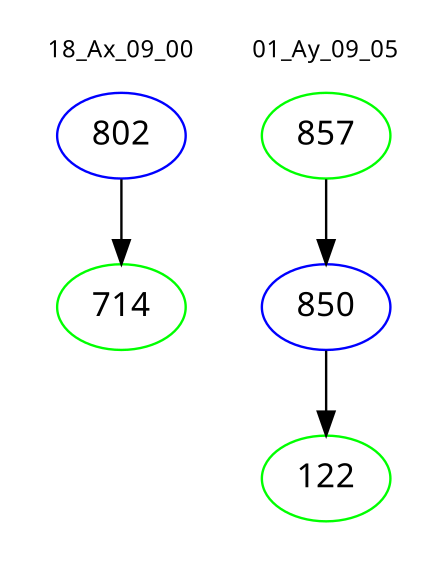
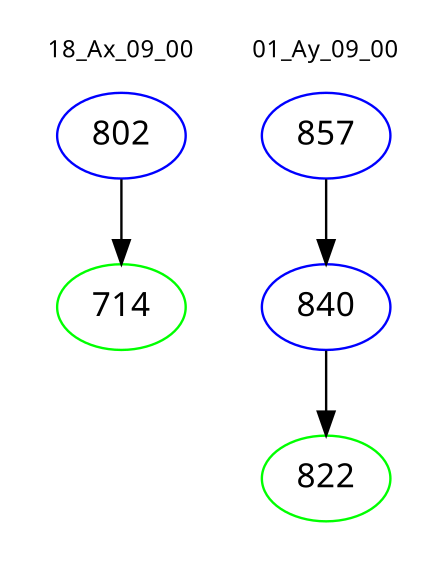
cluster "01_Ay_09_05": label "01_Ay_09_05" -> "01_Ay_09_00"
node "857": color green -> blue
node "850": label "850" -> "840"
node "122": label "122" -> "822"
